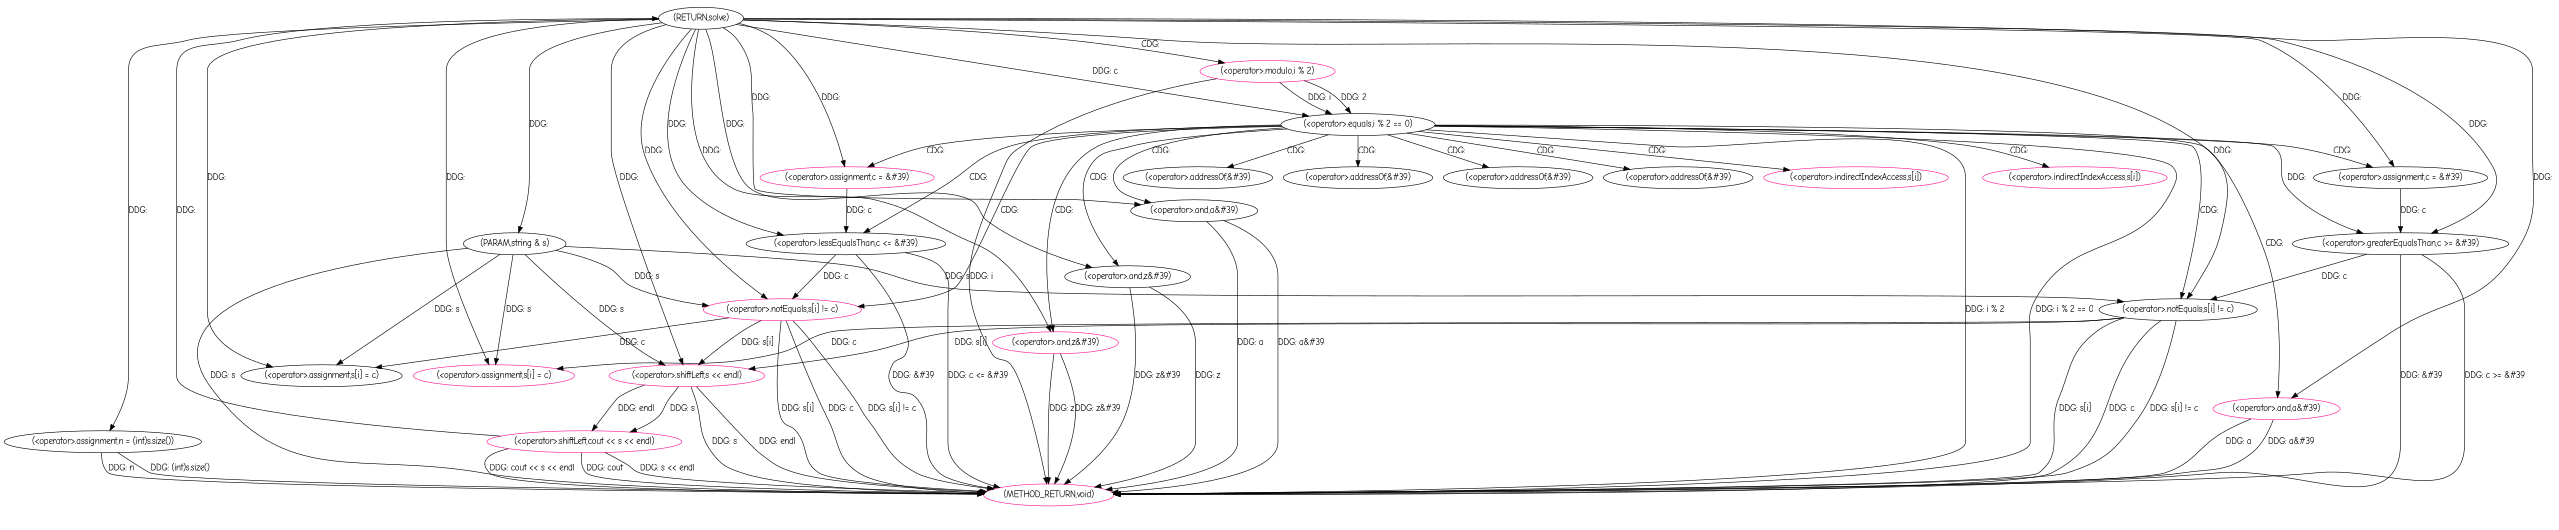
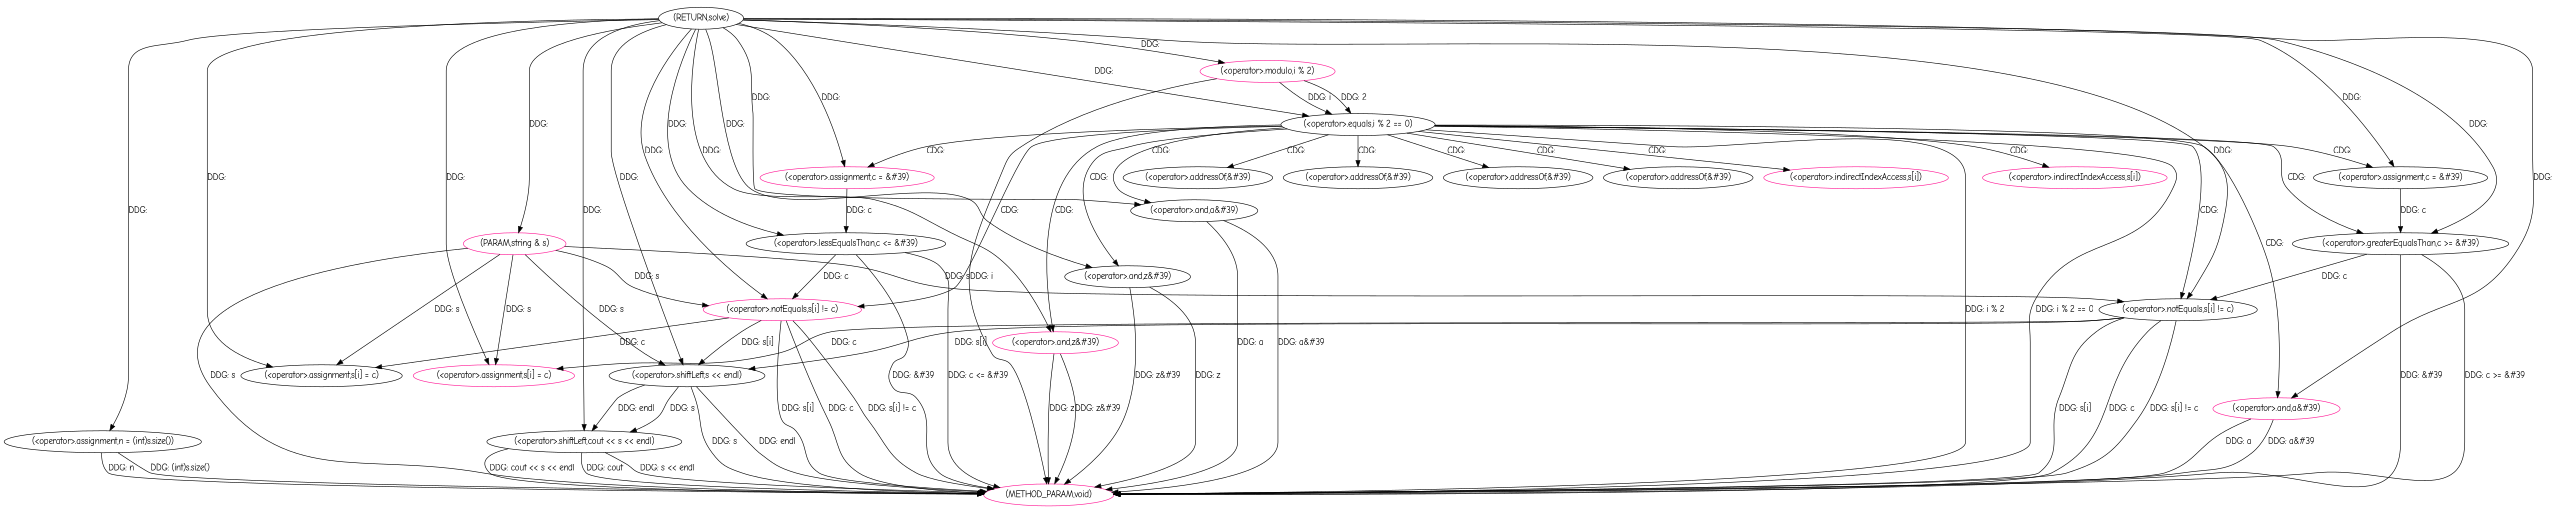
edge "(RETURN,solve)" -> "(<operator>.modulo,i % 2)": label "CDG: " -> "DDG: "
edge "(RETURN,solve)" -> "(<operator>.equals,i % 2 == 0)": label "DDG: c" -> "DDG: "
edge "(<operator>.shiftLeft,cout << s << endl)" -> "(RETURN,solve)": reversed
edge "(<operator>.equals,i % 2 == 0)" -> "(<operator>.lessEqualsThan,c <= &#39)": removed, label "CDG:"
edge "(<operator>.equals,i % 2 == 0)" -> "(<operator>.greaterEqualsThan,c >= &#39)": label "DDG: " -> "CDG: "
node "(PARAM,string & s)": color black -> deeppink
node "(<operator>.shiftLeft,s << endl)": color deeppink -> black
node "(<operator>.shiftLeft,cout << s << endl)": color deeppink -> black
node "(METHOD_RETURN,void)": label "(METHOD_RETURN,void)" -> "(METHOD_PARAM,void)"
